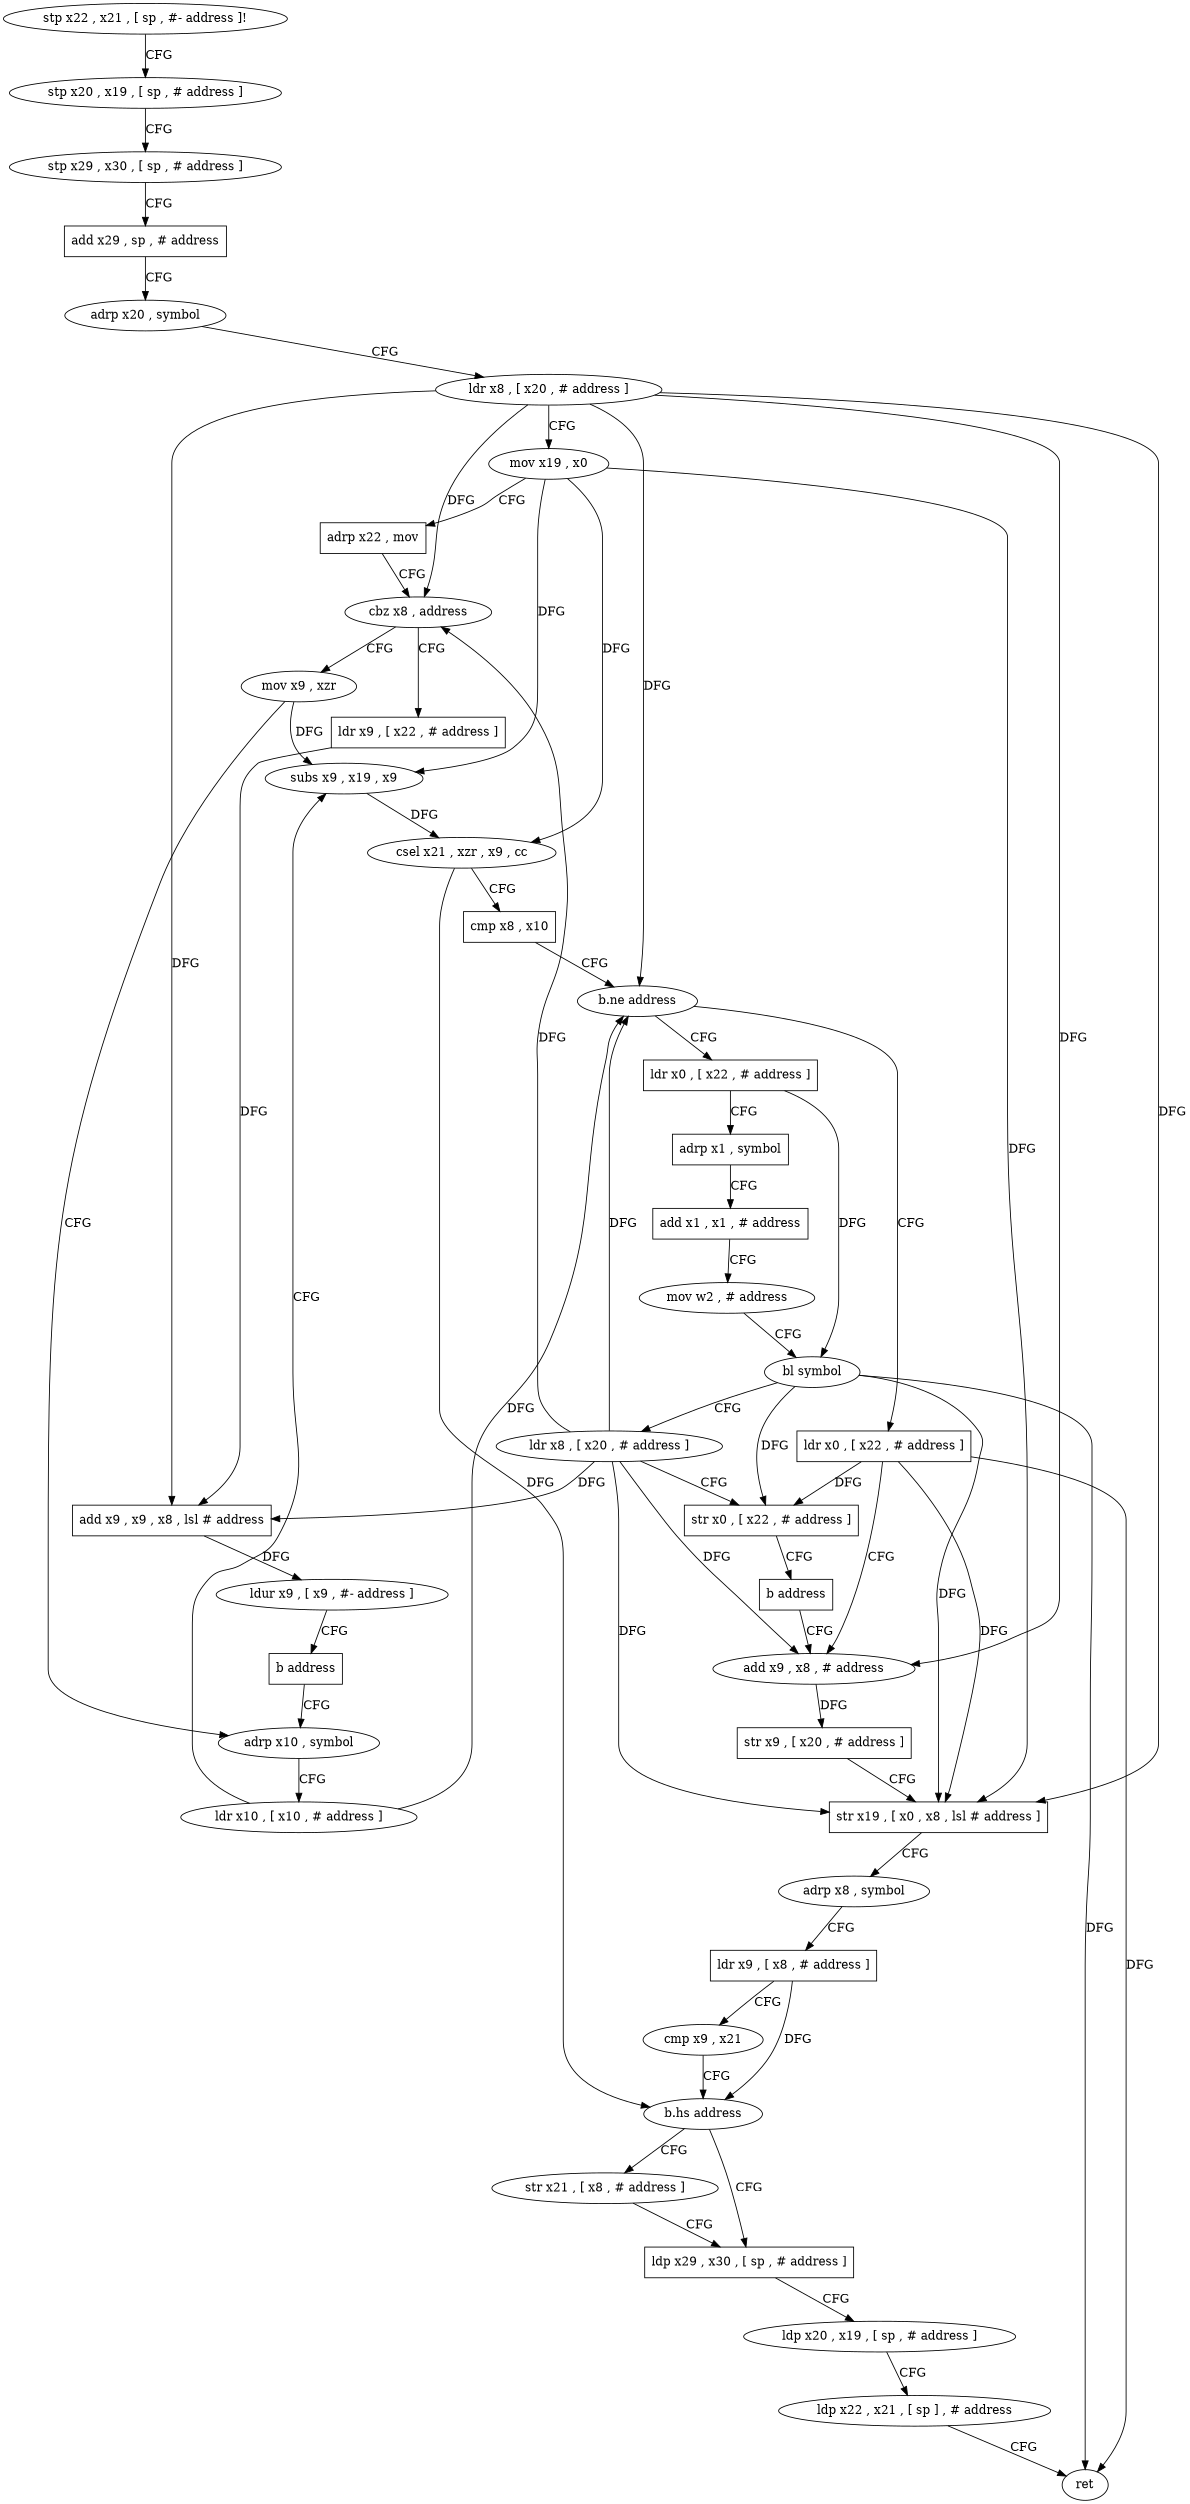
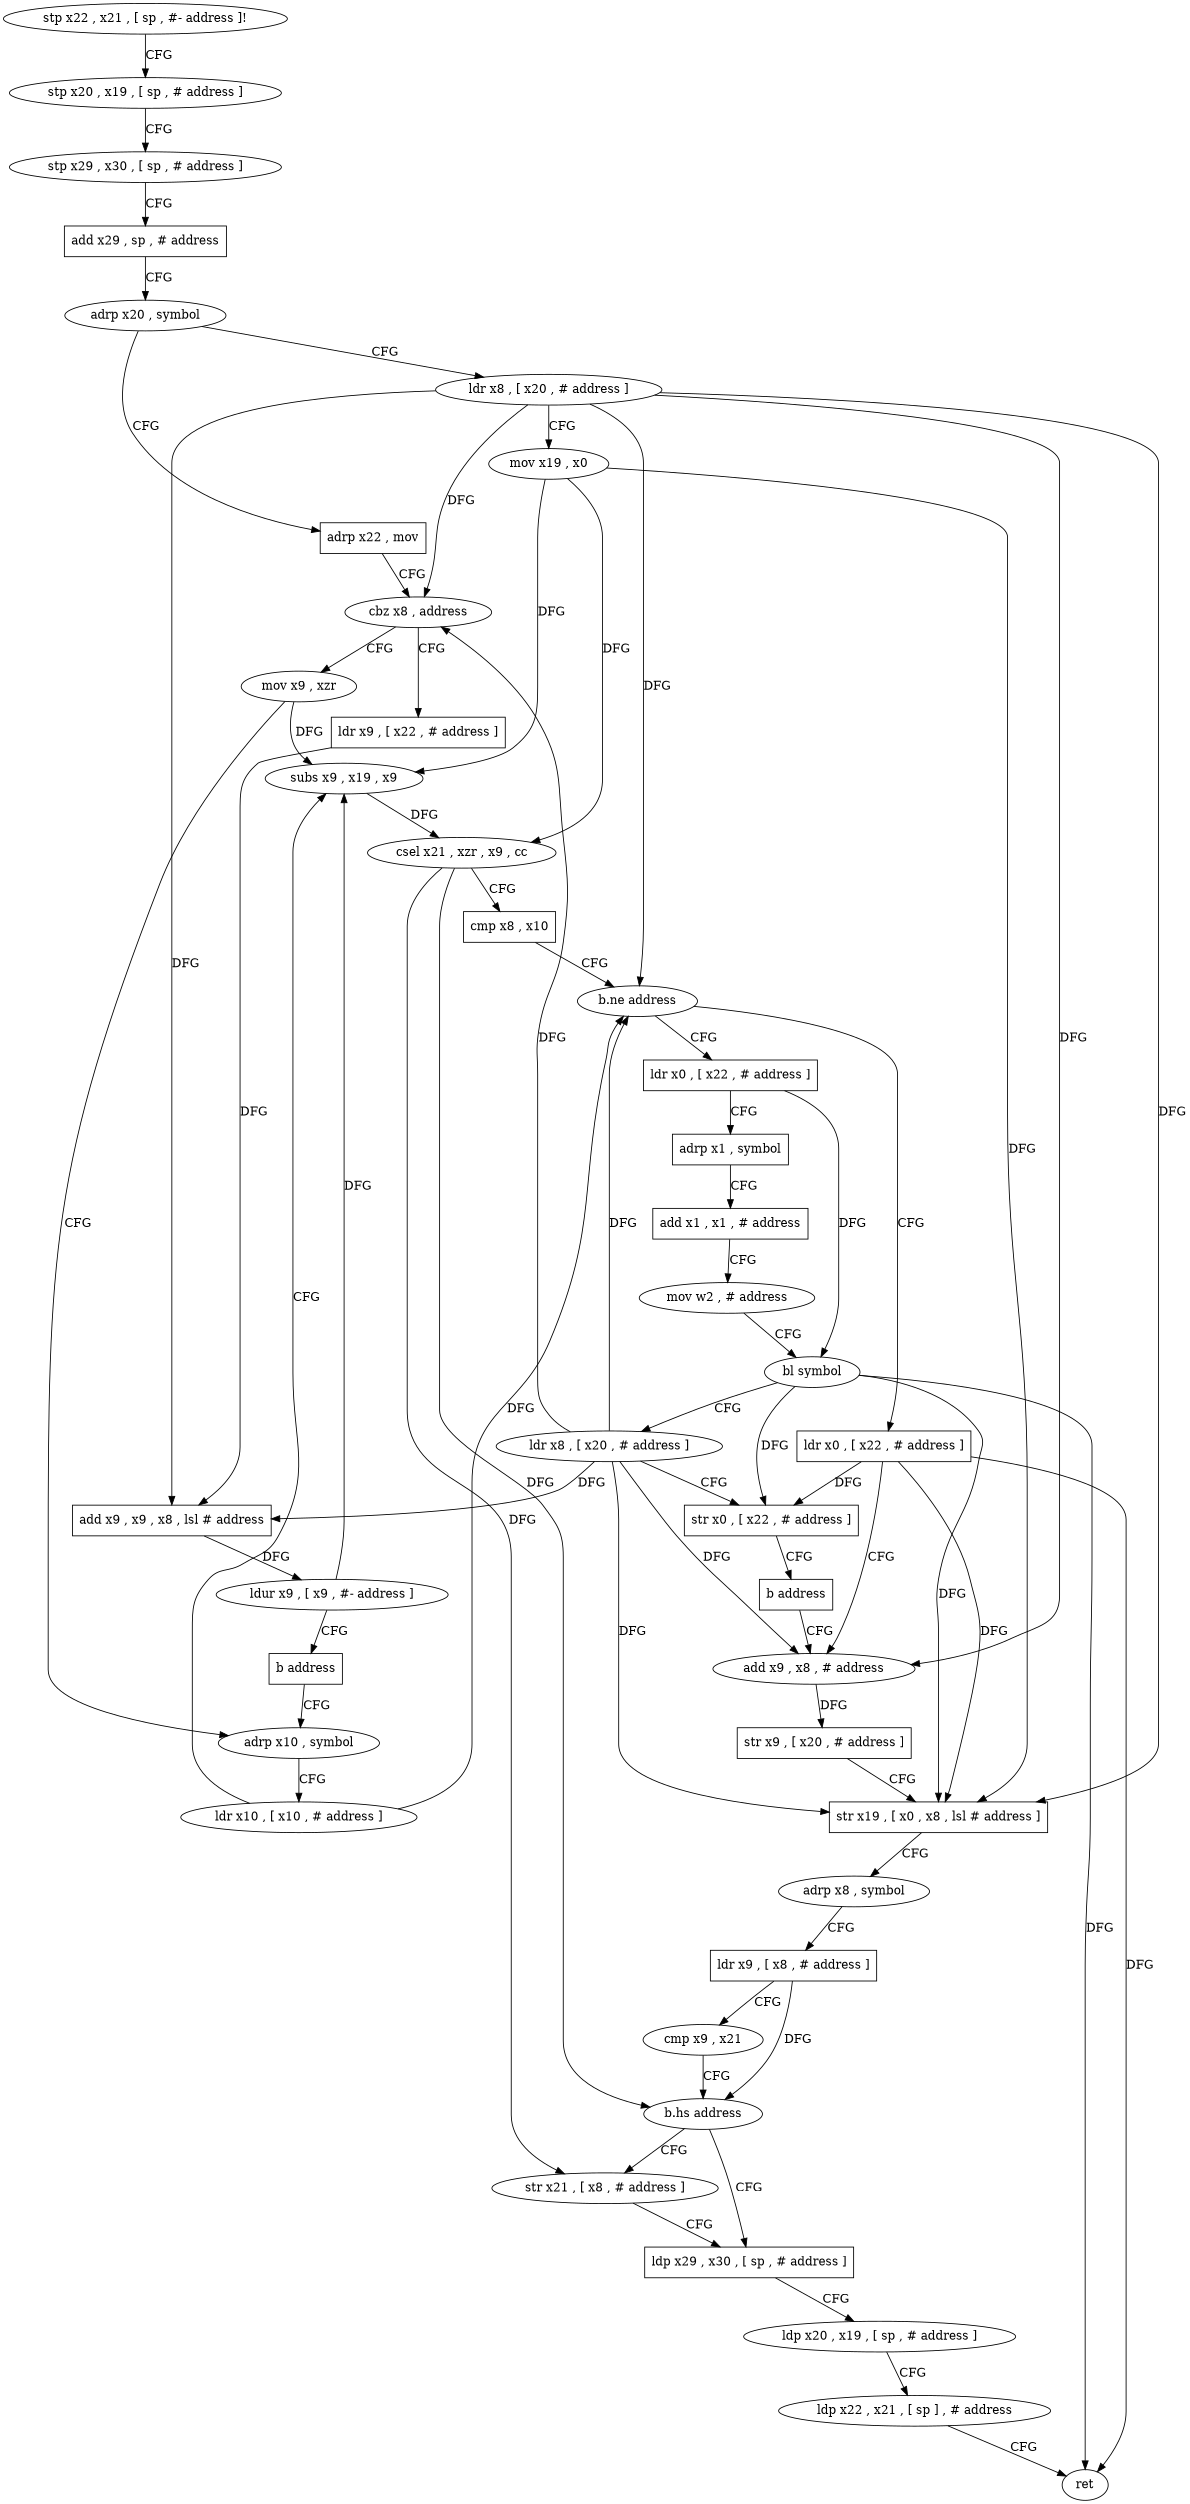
edge "mov x19 , x0" -> "adrp x22 , mov": now "adrp x20 , symbol" -> "adrp x22 , mov"
edge "ldur x9 , [ x9 , #- address ]" -> "subs x9 , x19 , x9": added, label "DFG"
edge "csel x21 , xzr , x9 , cc" -> "str x21 , [ x8 , # address ]": added, label "DFG"
